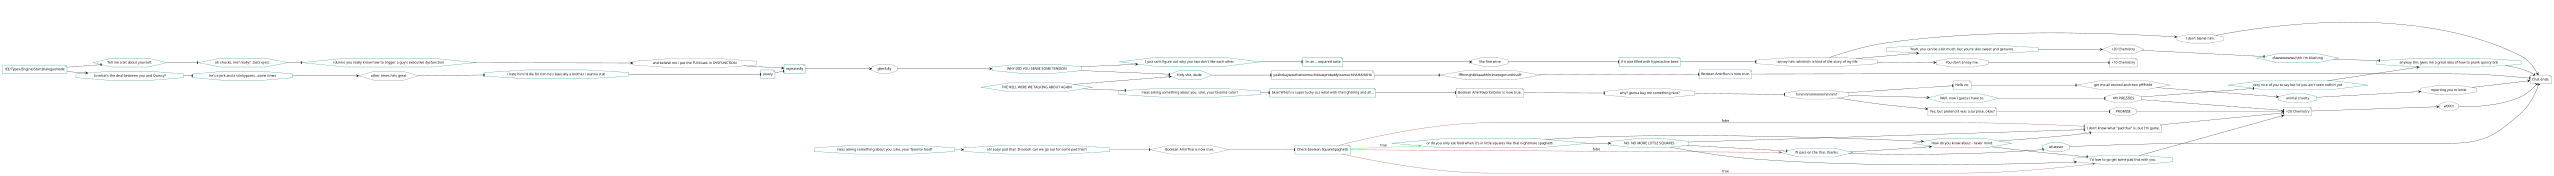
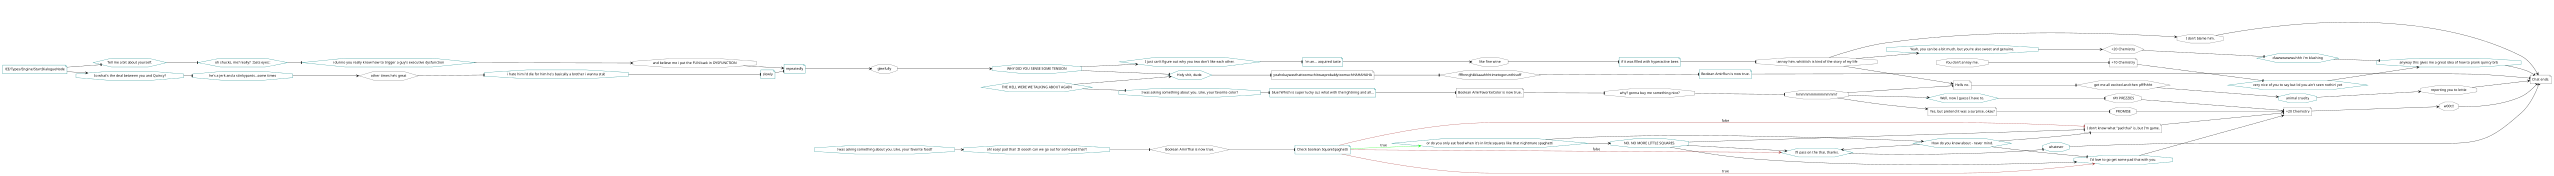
edge "i annoy him. whiiiiiich is kind of the story of my life" -> "You don't annoy me.": now "i annoy him. whiiiiiich is kind of the story of my life" -> "Hells no."
edge "YAY PREZZIES" -> "very nice of you to say but lol you ain't seen nothin' yet": now "+10 Chemistry" -> "very nice of you to say but lol you ain't seen nothin' yet"
edge "NO. NO MORE LITTLE SQUARES." -> "I'll pass on the thai, thanks.": arrowhead tee -> vee
edge "I'll pass on the thai, thanks." -> "How do you know about - never mind.": reversed
